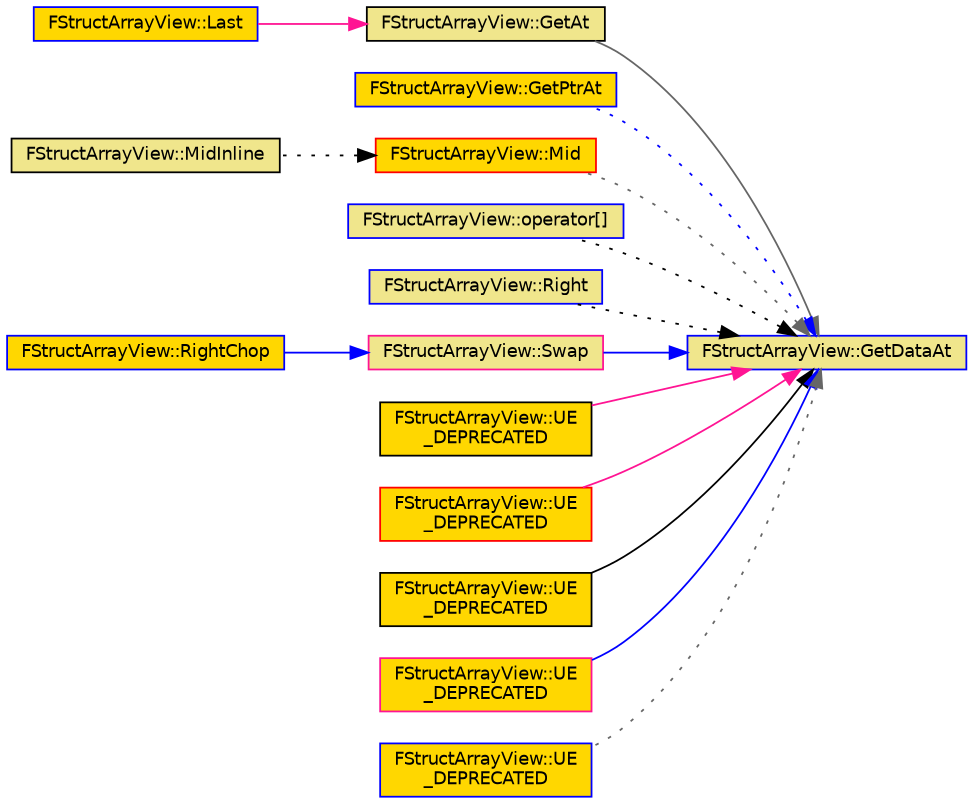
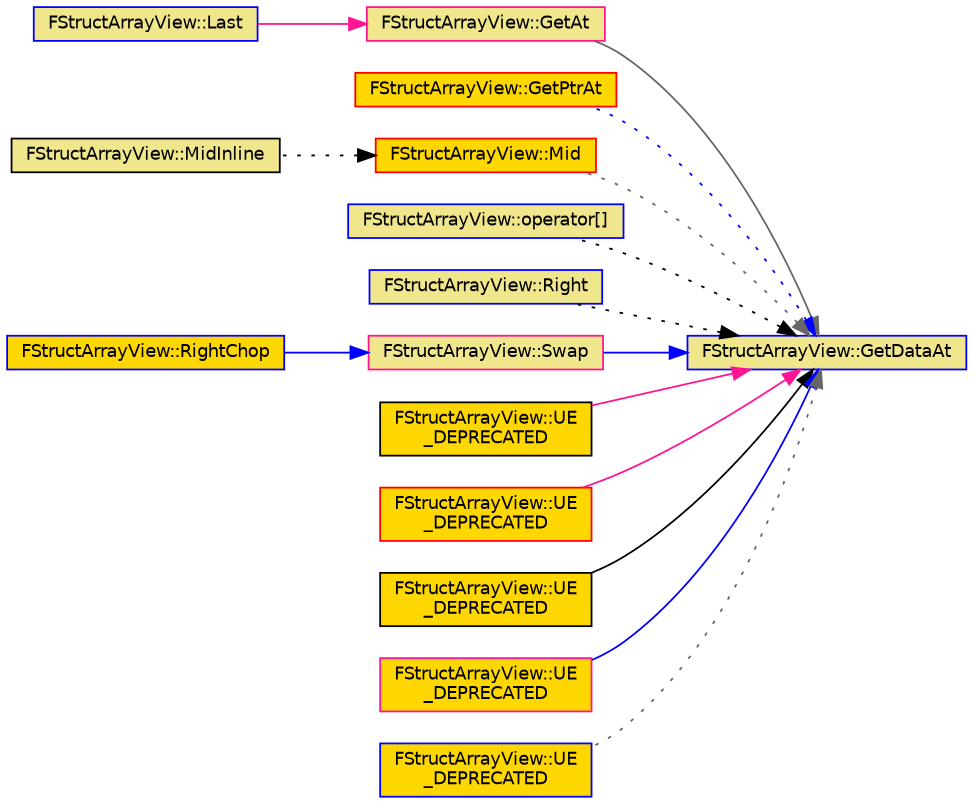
node "FStructArrayView::Last": fillcolor gold -> khaki
node "FStructArrayView::GetAt": color black -> deeppink
node "FStructArrayView::GetPtrAt": color blue -> red
